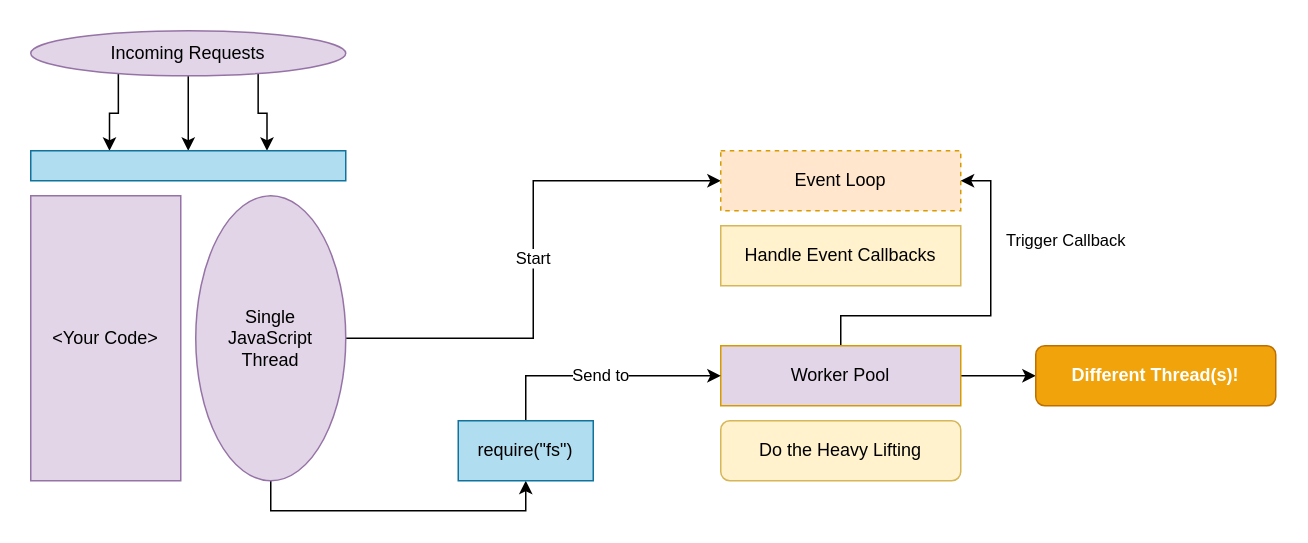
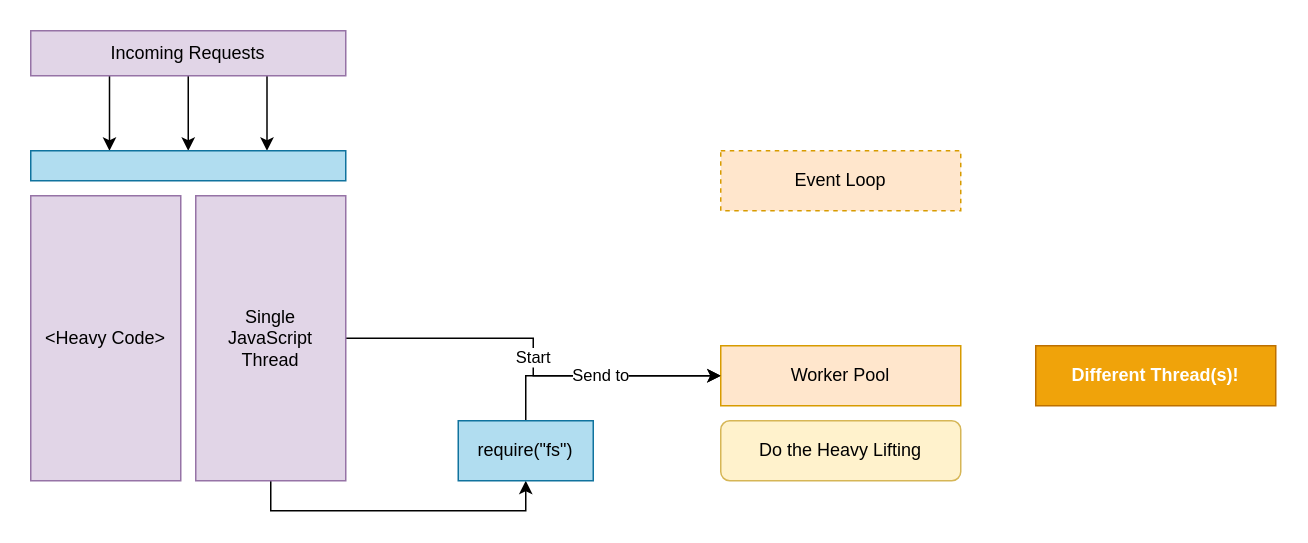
node "Incoming Requests": shape ellipse -> rectangle
edge "Single JavaScript Thread" -> "Event Loop": now "Single JavaScript Thread" -> "Worker Pool"
node "Handle Event Callbacks": removed
edge "Worker Pool" -> "Event Loop": removed, label "Trigger Callback"
node "<Your Code>": label "<Your Code>" -> "<Heavy Code>"
node "Single JavaScript Thread": shape ellipse -> rectangle
node "Worker Pool": fillcolor #e1d5e7 -> #ffe6cc
edge "Worker Pool" -> "Different Thread(s)!": removed
node "Different Thread(s)!": shape rounded rectangle -> rectangle
